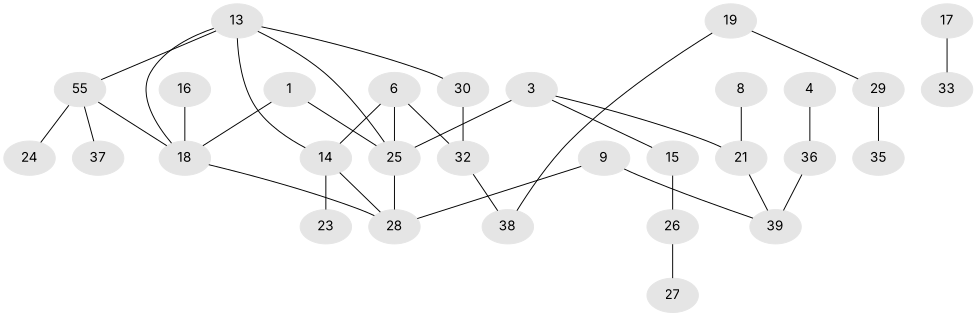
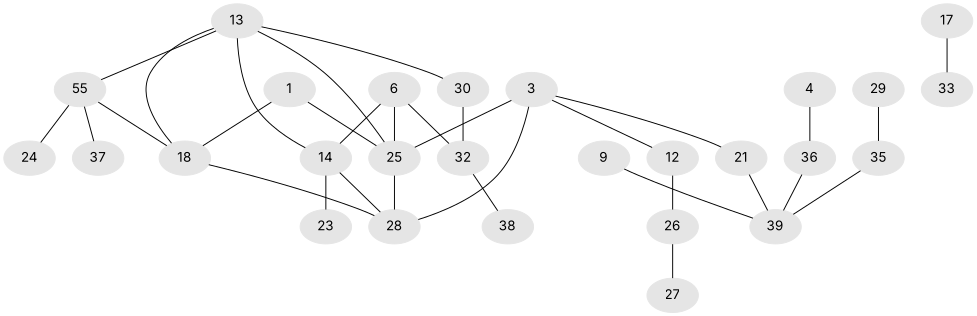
node "19": removed
node "16": removed
node "8": removed
node "15": label "15" -> "12"
edge "9" -- "28": now "3" -- "28"
edge "35" -- "39": added
